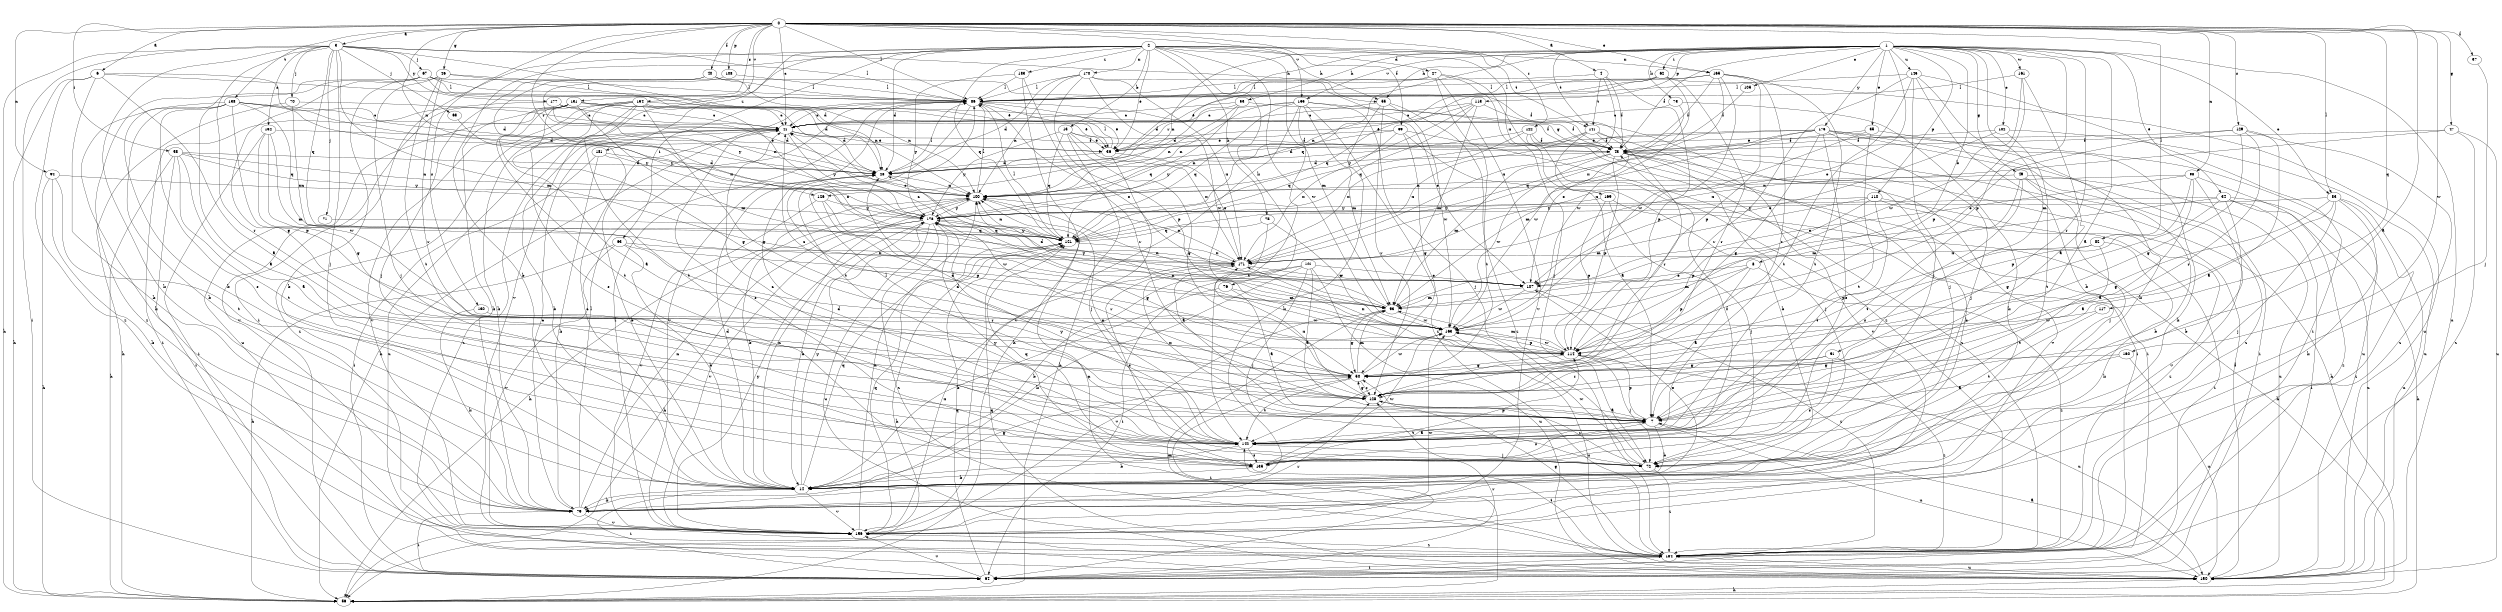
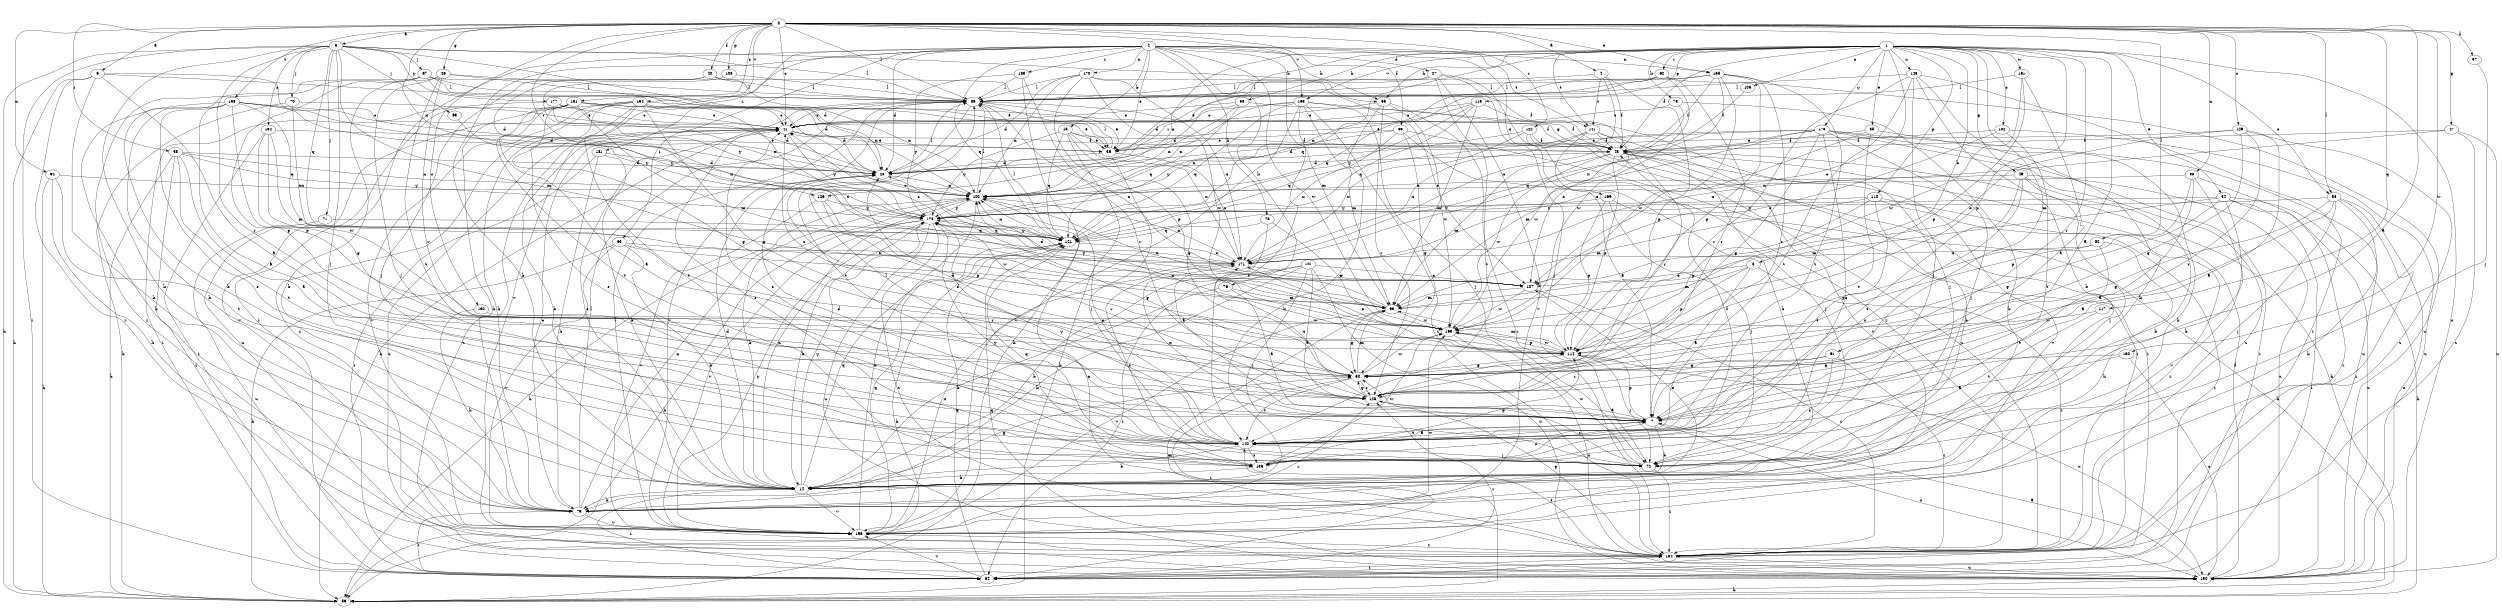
edge "98" -> "107": removed, label "o"
edge "71" -> "150": added, label "u"
